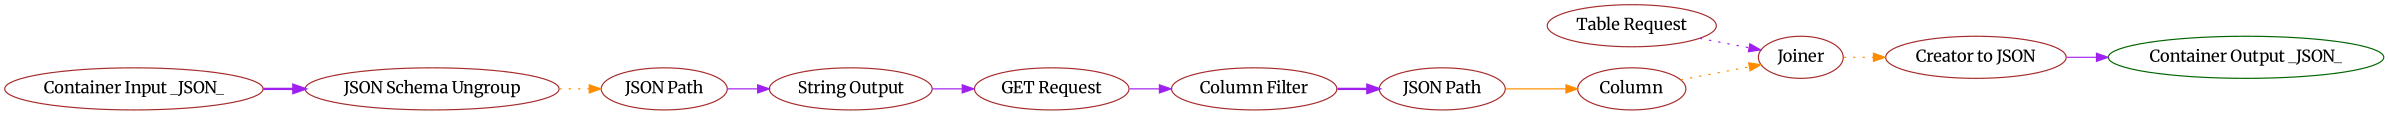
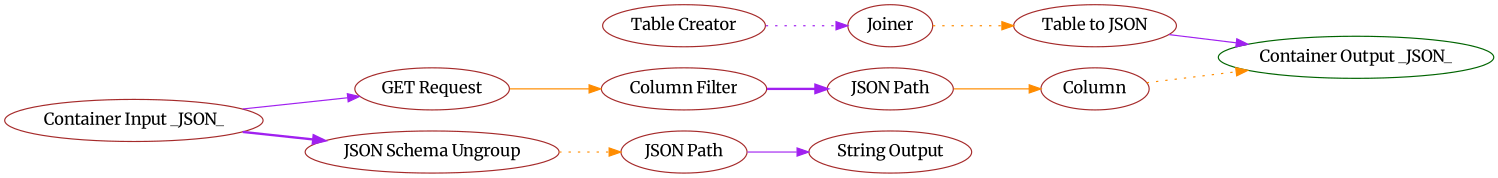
node "Table Request": label "Table Request" -> "Table Creator"
node "Creator to JSON": label "Creator to JSON" -> "Table to JSON"
edge "Column" -> "Joiner": now "Column" -> "Container Output _JSON_"
edge "String Output" -> "GET Request": now "Container Input _JSON_" -> "GET Request"
edge "GET Request" -> "Column Filter": color purple -> darkorange
